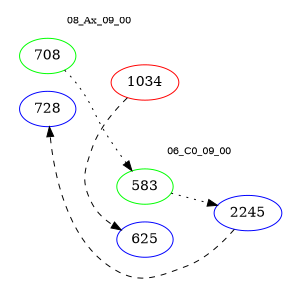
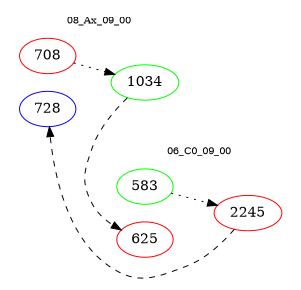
node "708": color green -> red
node "1034": color red -> green
edge "708" -> "583": now "708" -> "1034"
node "2245": color blue -> red
node "625": color blue -> red
